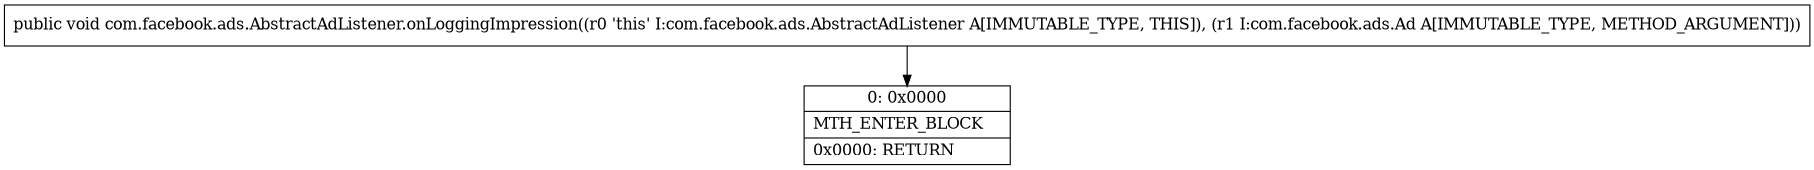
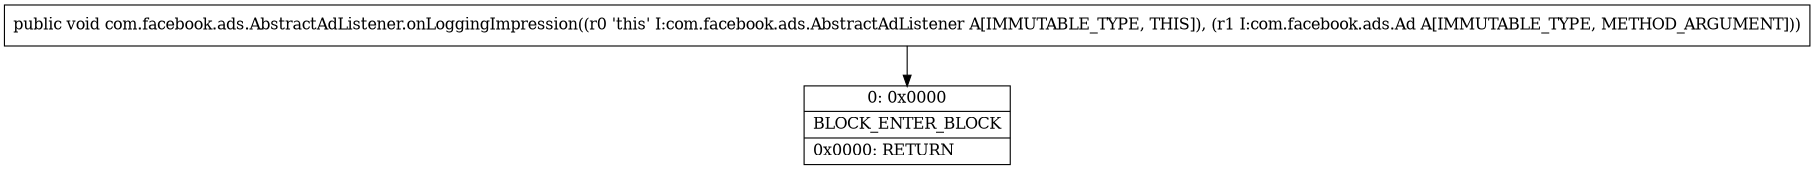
node "0: 0x0000": text "MTH_ENTER_BLOCK" -> "BLOCK_ENTER_BLOCK"
